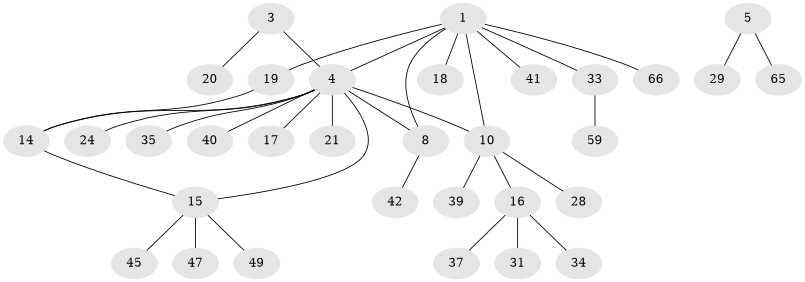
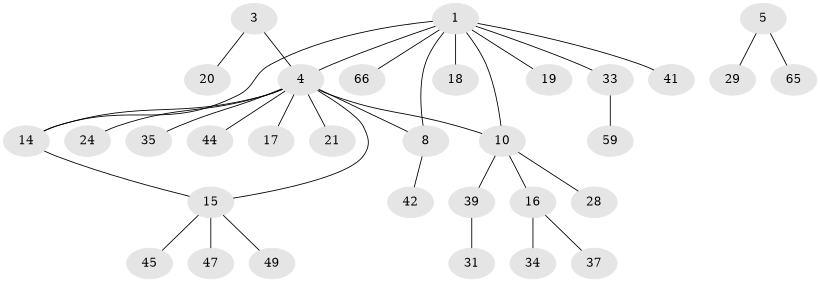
edge "19" -- "14": now "1" -- "14"
node "40": label "40" -> "44"
edge "16" -- "31": now "39" -- "31"
